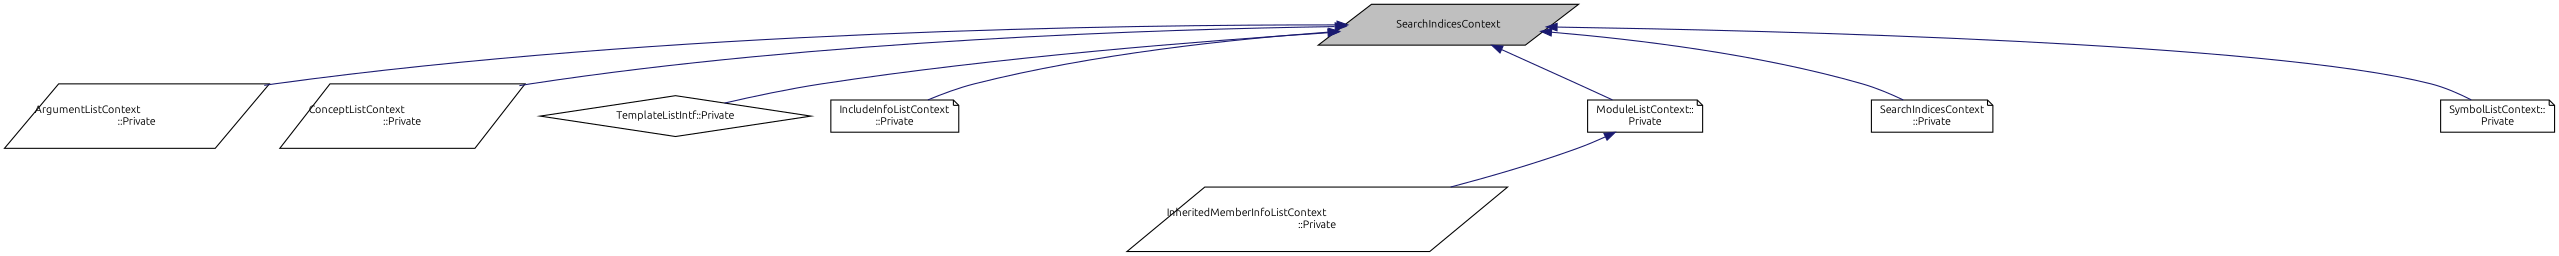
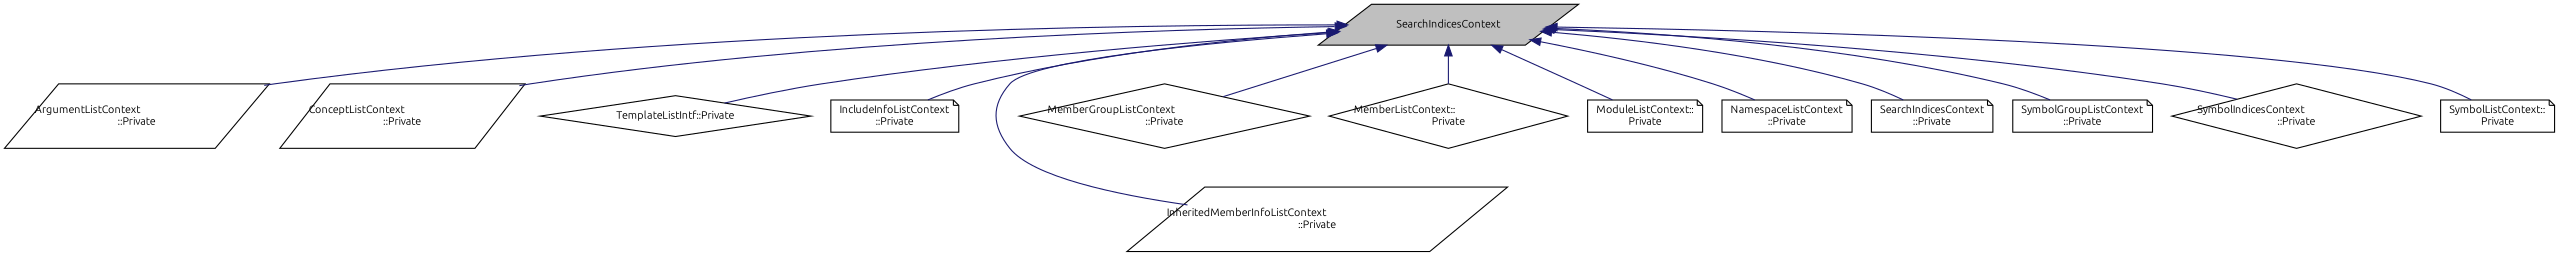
node "MemberGroupListContext ::Private": added
node "MemberListContext:: Private": added
node "NamespaceListContext ::Private": added
node "SymbolGroupListContext ::Private": added
node "SymbolIndicesContext ::Private": added
edge "InheritedMemberInfoListContext ::Private" -> "ModuleListContext:: Private": now "InheritedMemberInfoListContext ::Private" -> "SearchIndicesContext"
